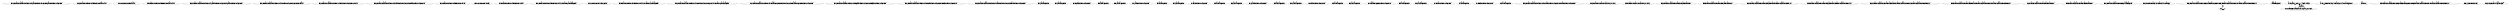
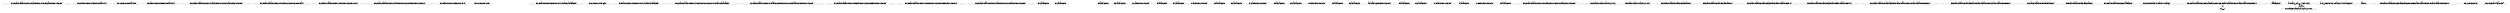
node "return Converter.ConvertToOrdinal(int);": label "return Converter.ConvertToOrdinal(int);" -> "return Converter.ConvertToOrdinal(number);"
node "Exit Humanizer.NumberToWordsExtension.ToWords(int)": removed
node "return Converter.Convert(number, gender);": label "return Converter.Convert(number, gender);" -> "int Converter.Convert(number, gender);"
node "new EnglishNumberToWordsConverter()": removed
node "new BrazilianPortugueseNumberToWordsConverter()": label "new BrazilianPortugueseNumberToWordsConverter()" -> "var BrazilianPortugueseNumberToWordsConverter()"
